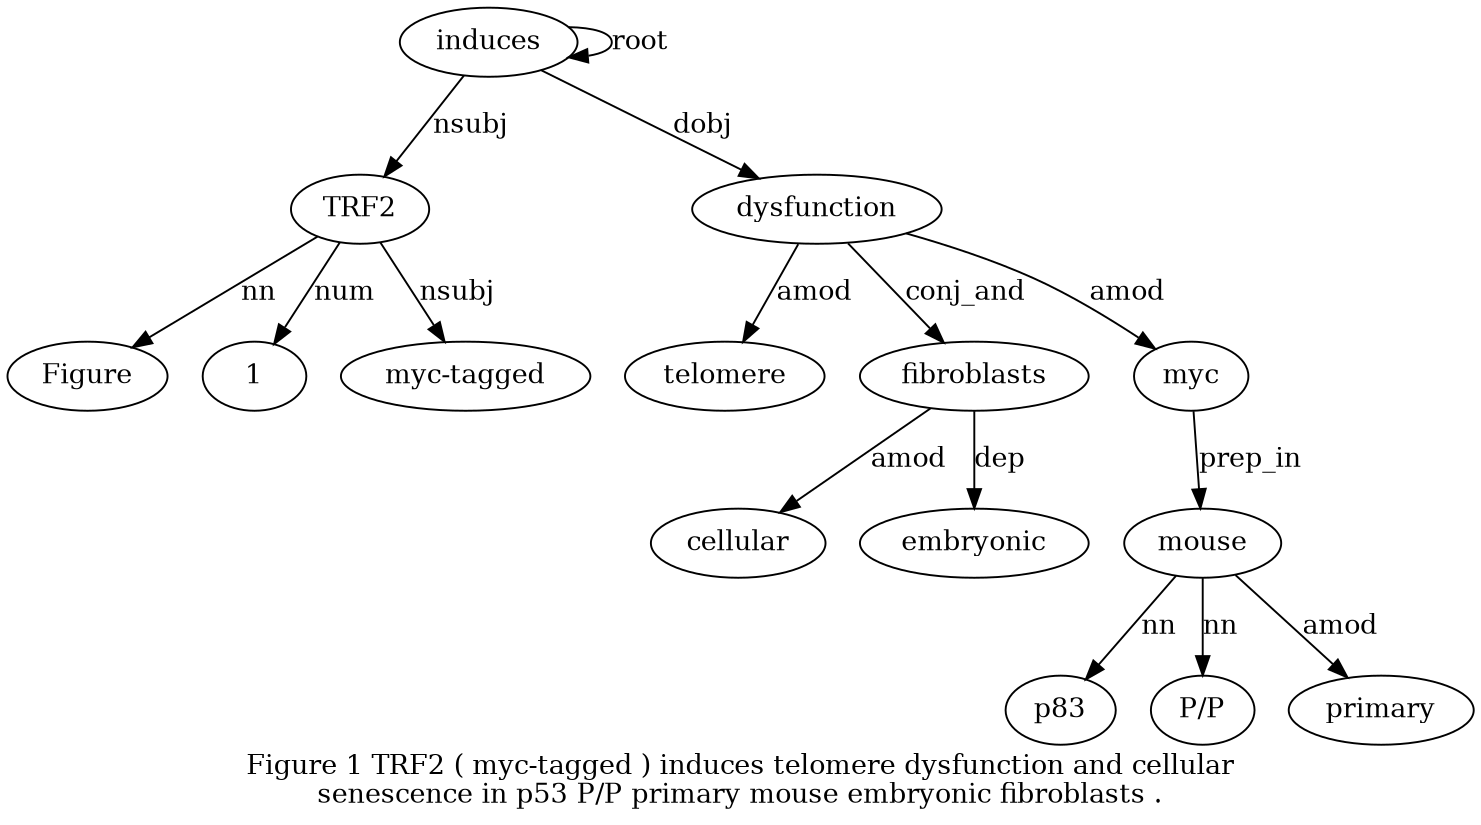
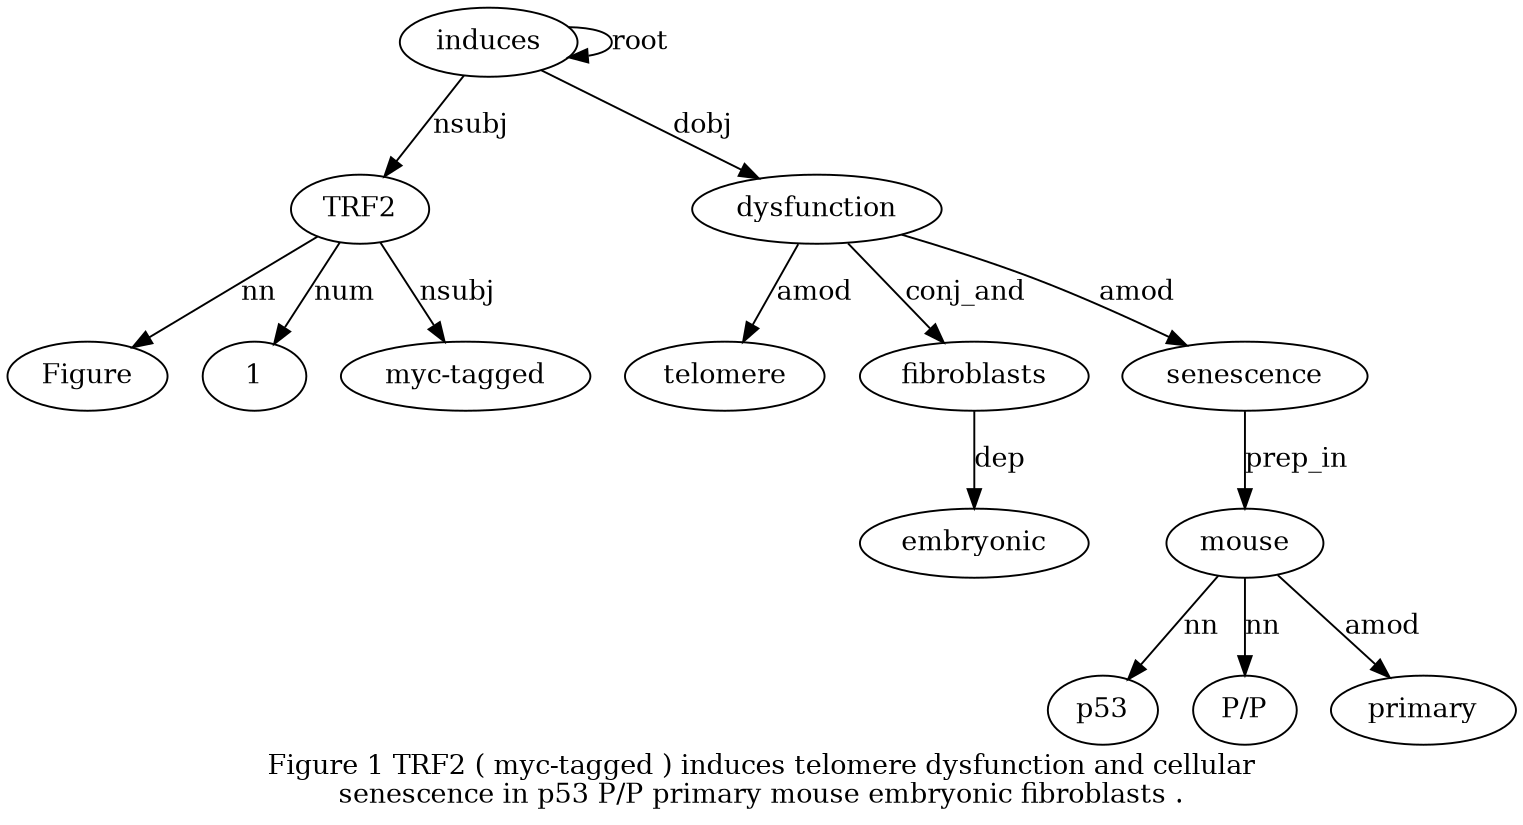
node "myc": label "myc" -> "senescence"
node "cellular": removed
node "p83": label "p83" -> "p53"
